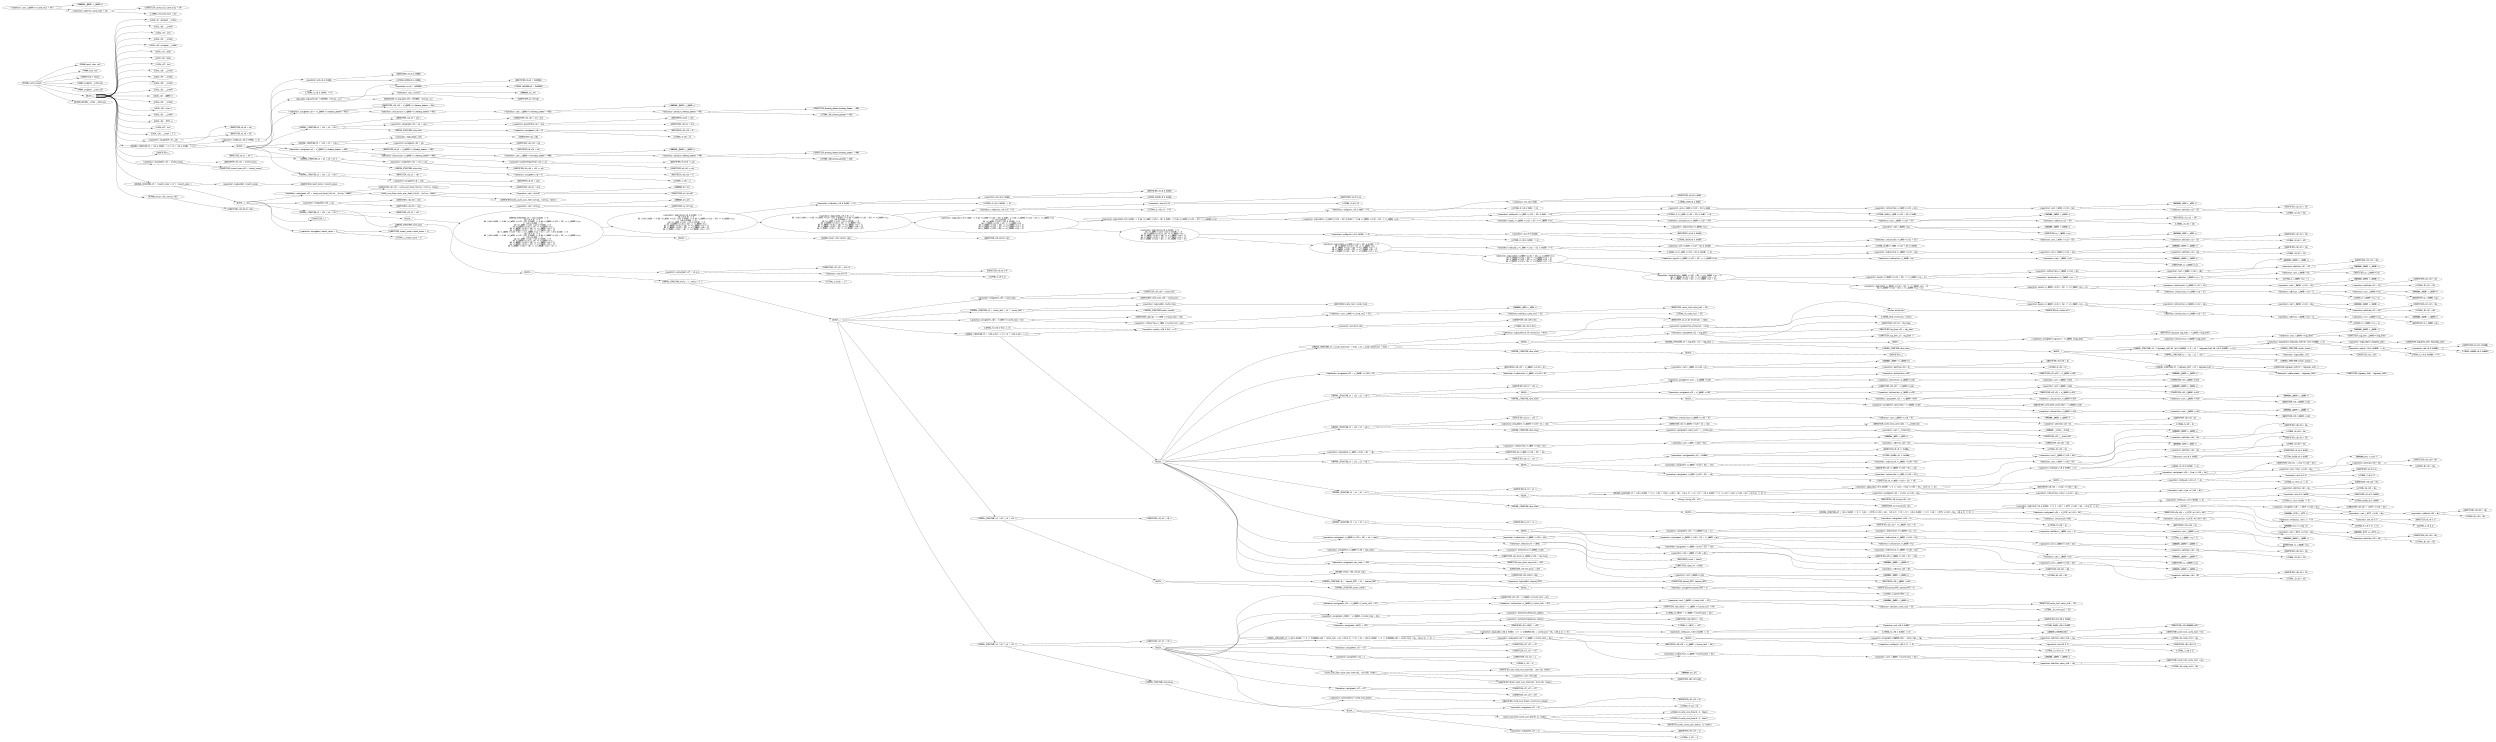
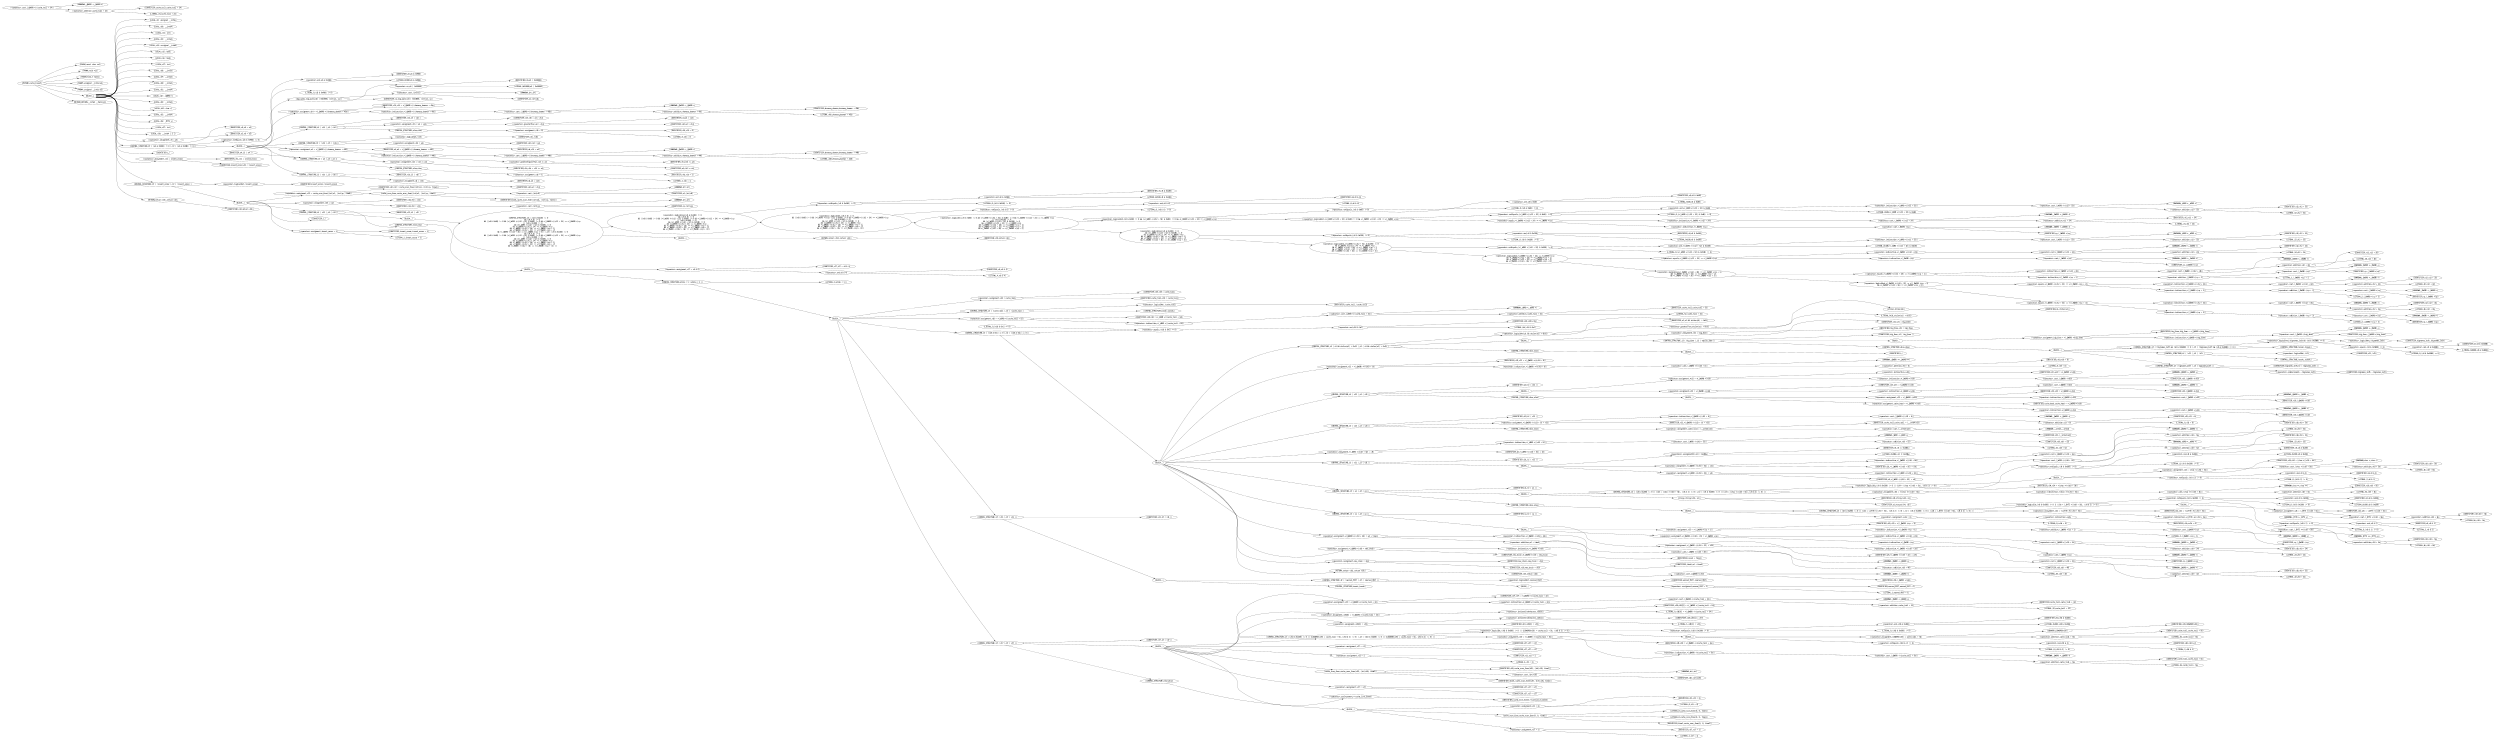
node "(LITERAL,28,v12 + 28)": added
node "(CONTROL_STRUCTURE,if ( big_free ),if ( big_free ))": label "(CONTROL_STRUCTURE,if ( big_free ),if ( big_free ))" -> "(CONTROL_STRUCTURE,if ( big_free ),if ( equals_free ))"
edge "(IDENTIFIER,v26,v26 = *(_BYTE **)(v10 + 56))" -> "(UNKNOWN,char **,char **)": now "(<operator>.cast,(char **)(v10 + 56))" -> "(UNKNOWN,char **,char **)"
